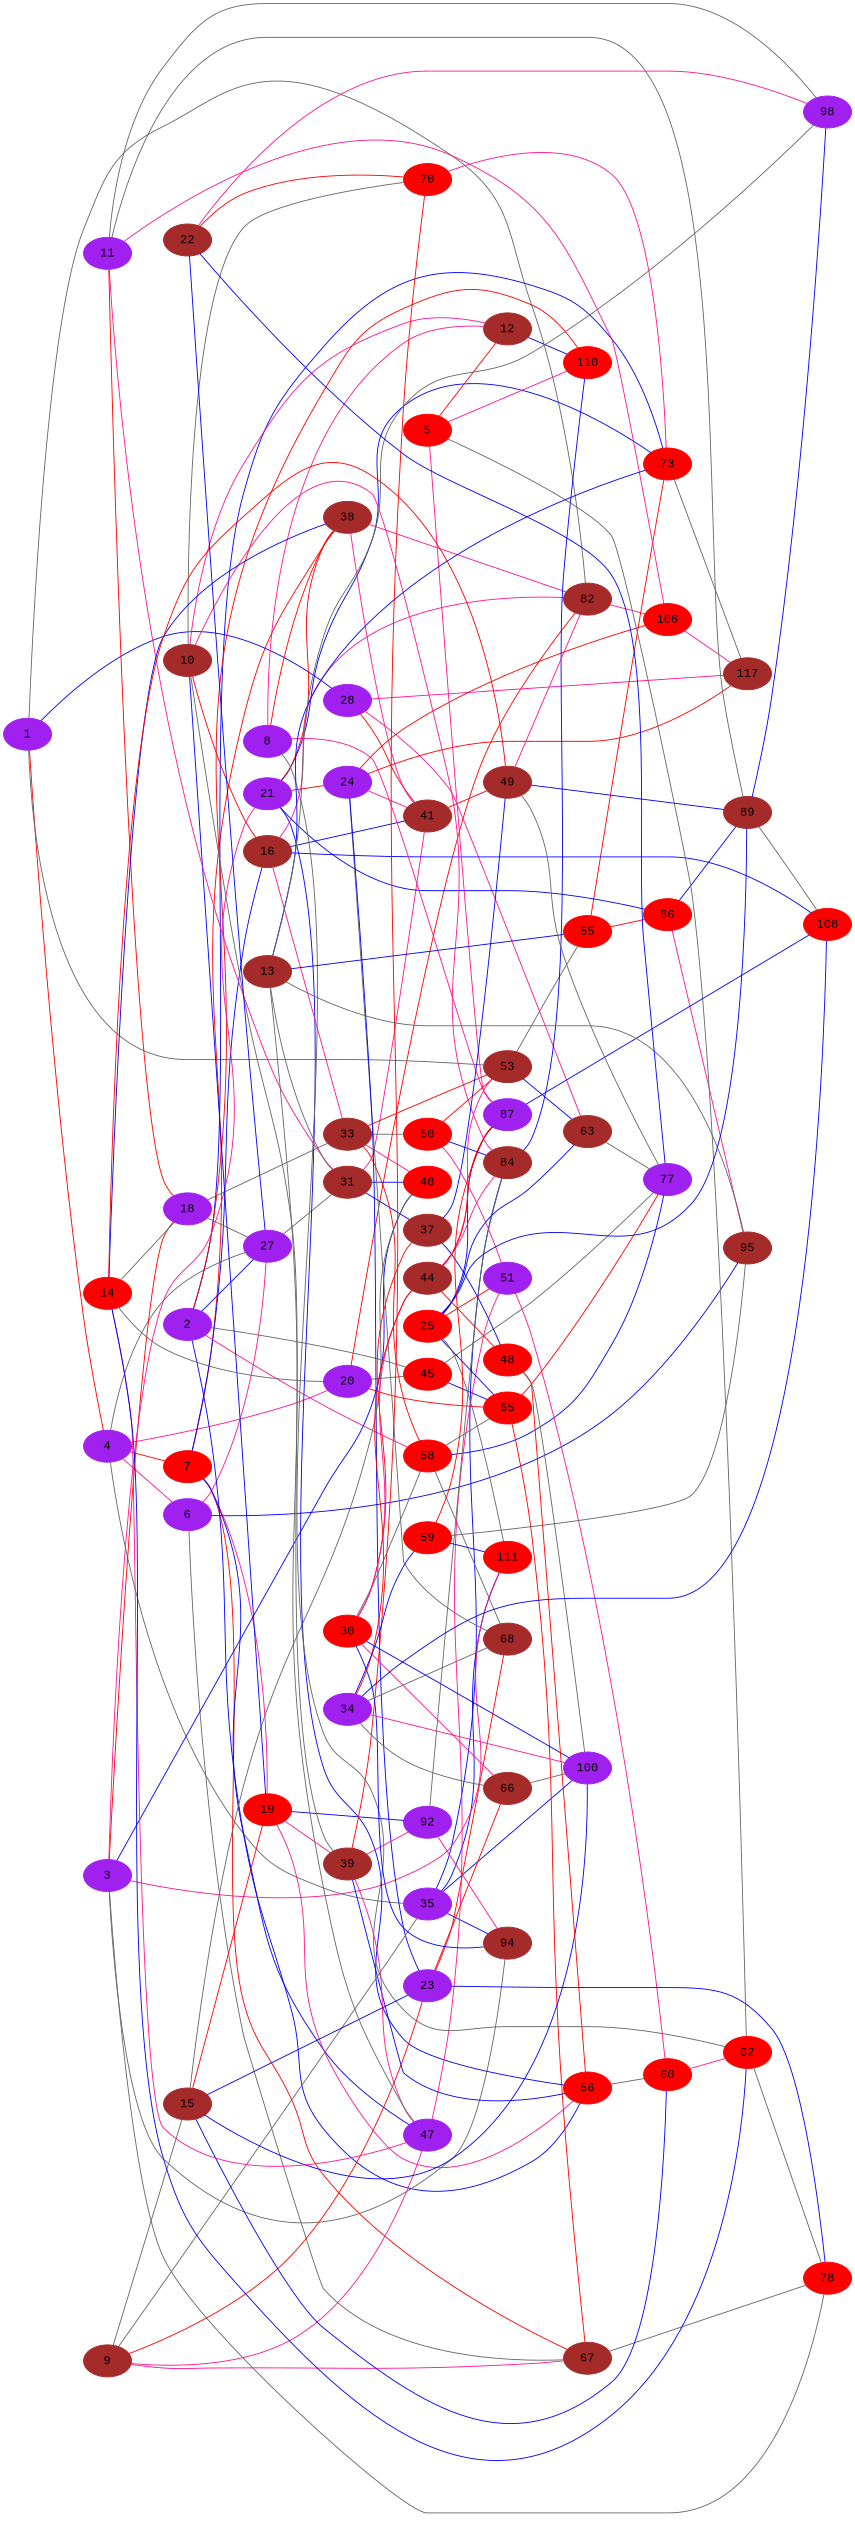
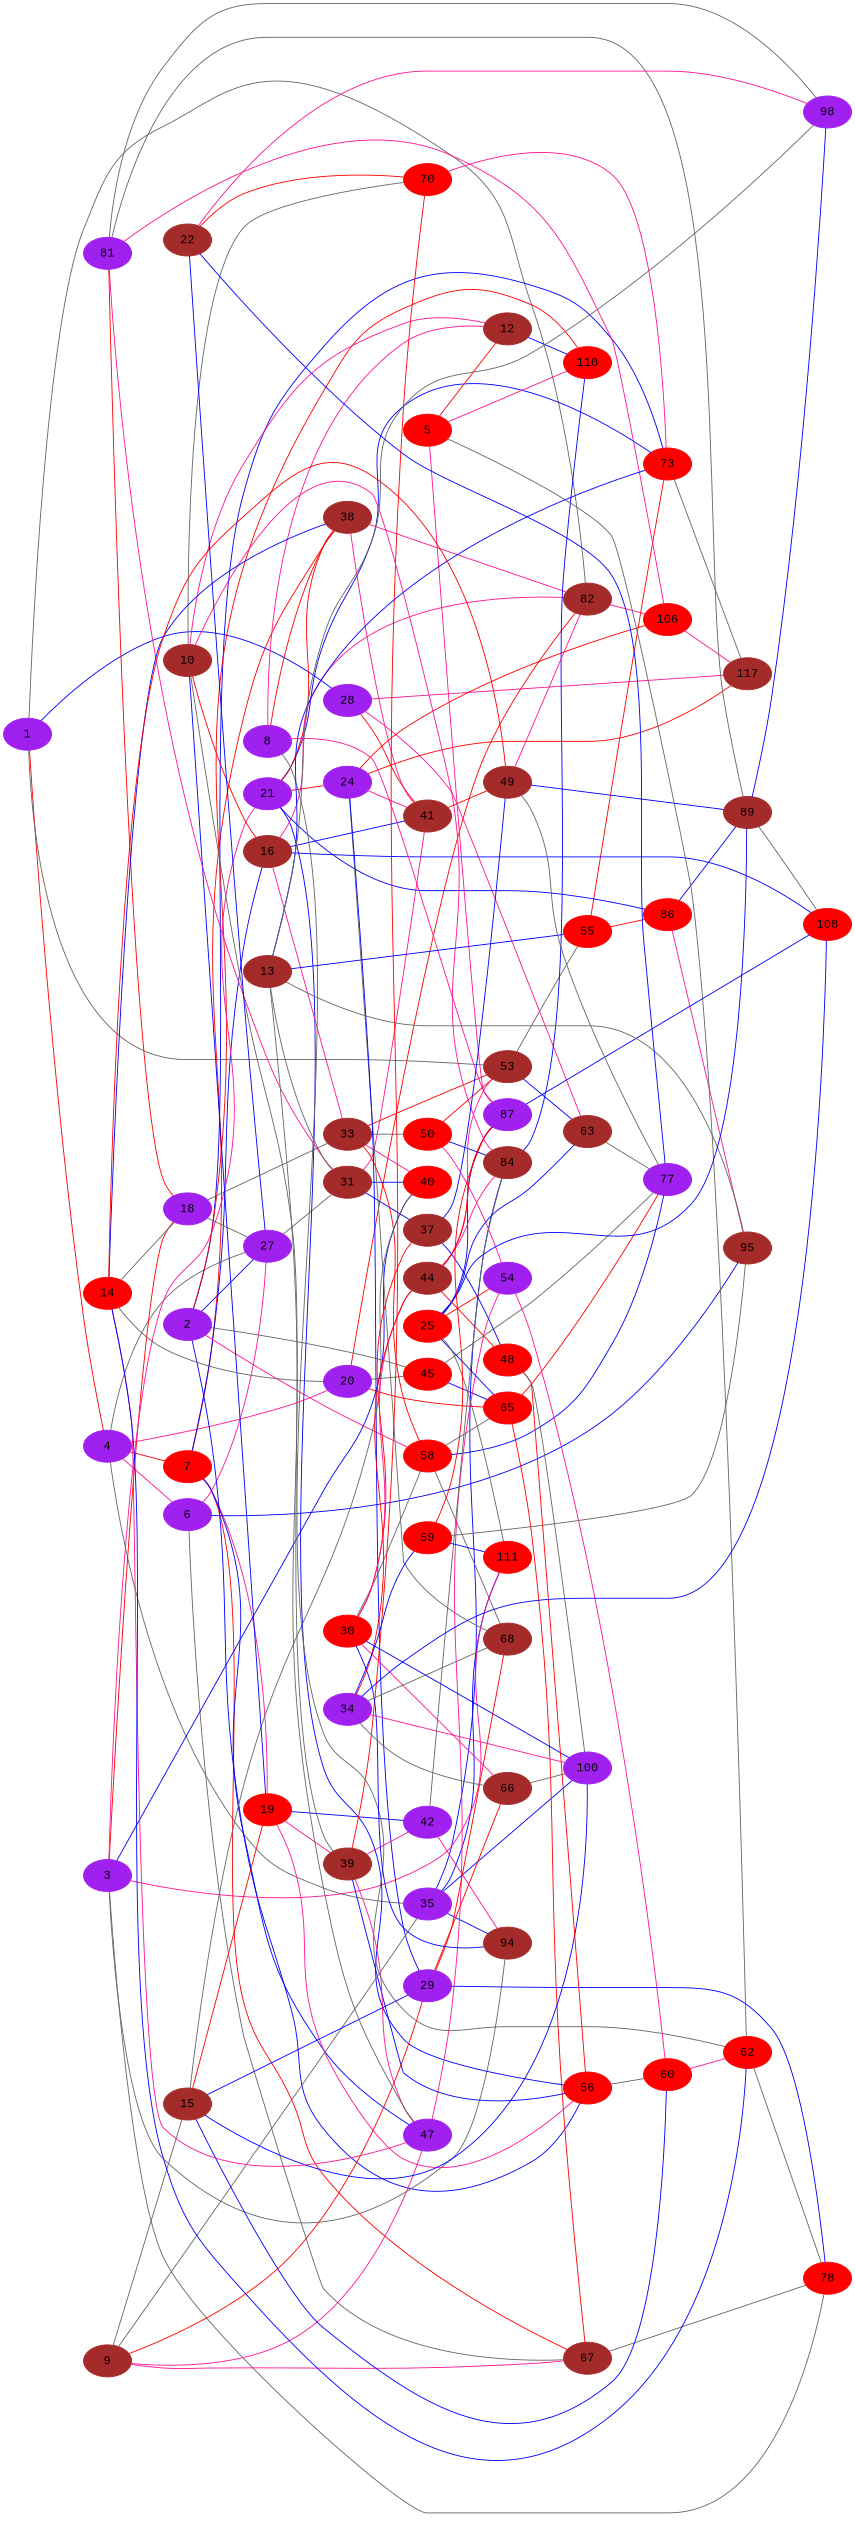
node "11": label "11" -> "81"
node "51": label "51" -> "54"
node "92": label "92" -> "42"
node "23": label "23" -> "29"
